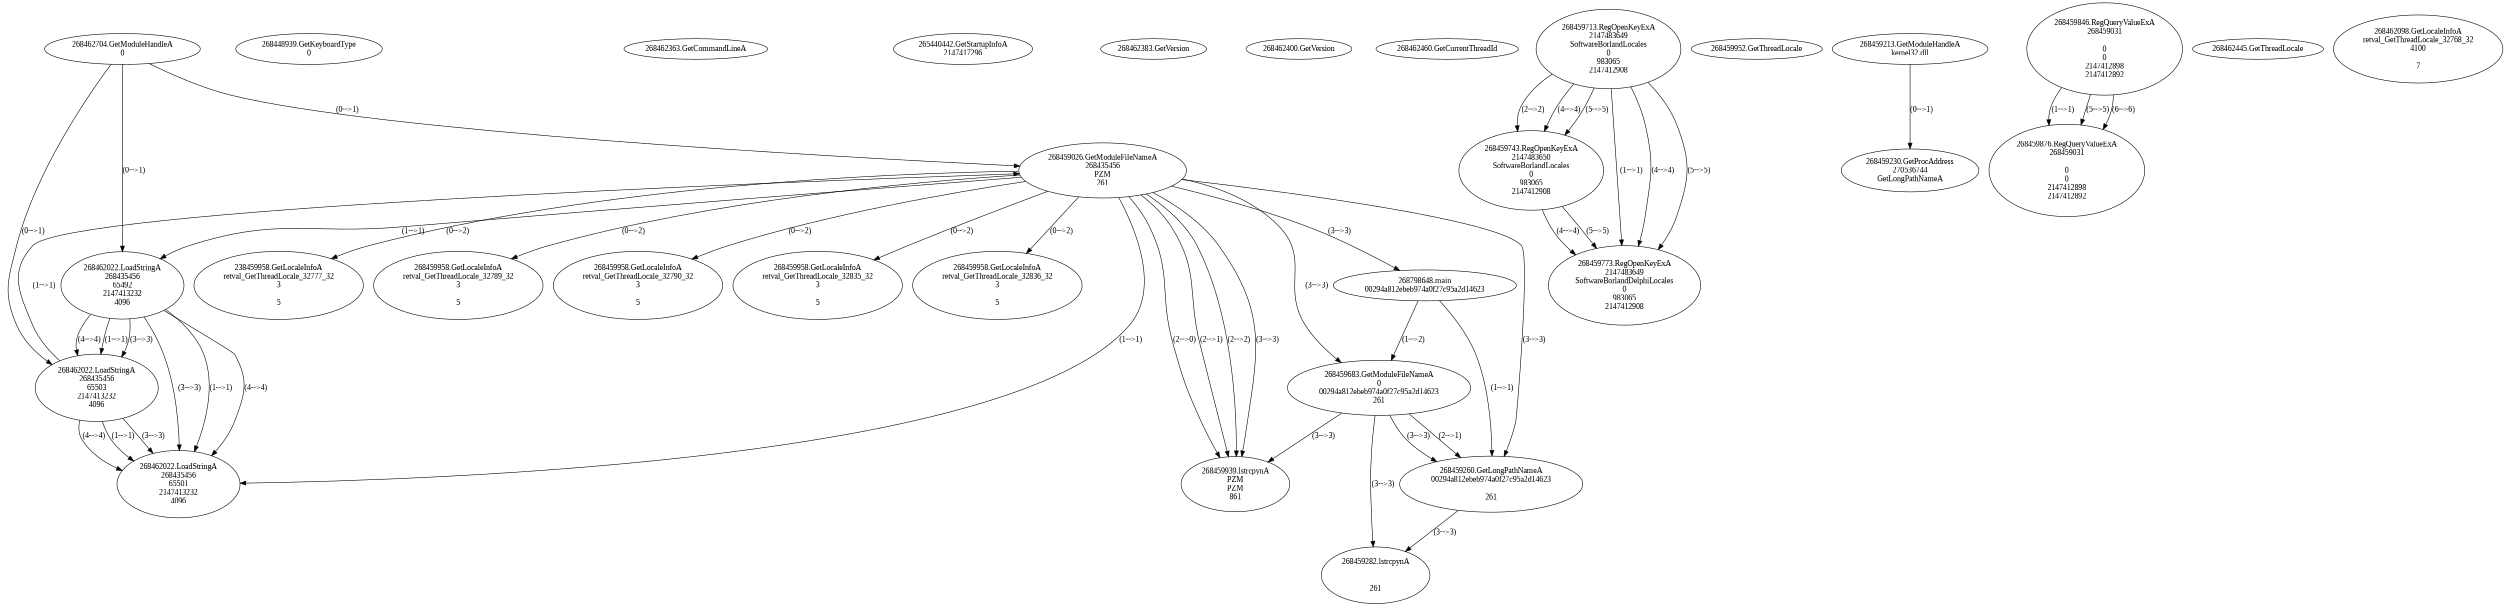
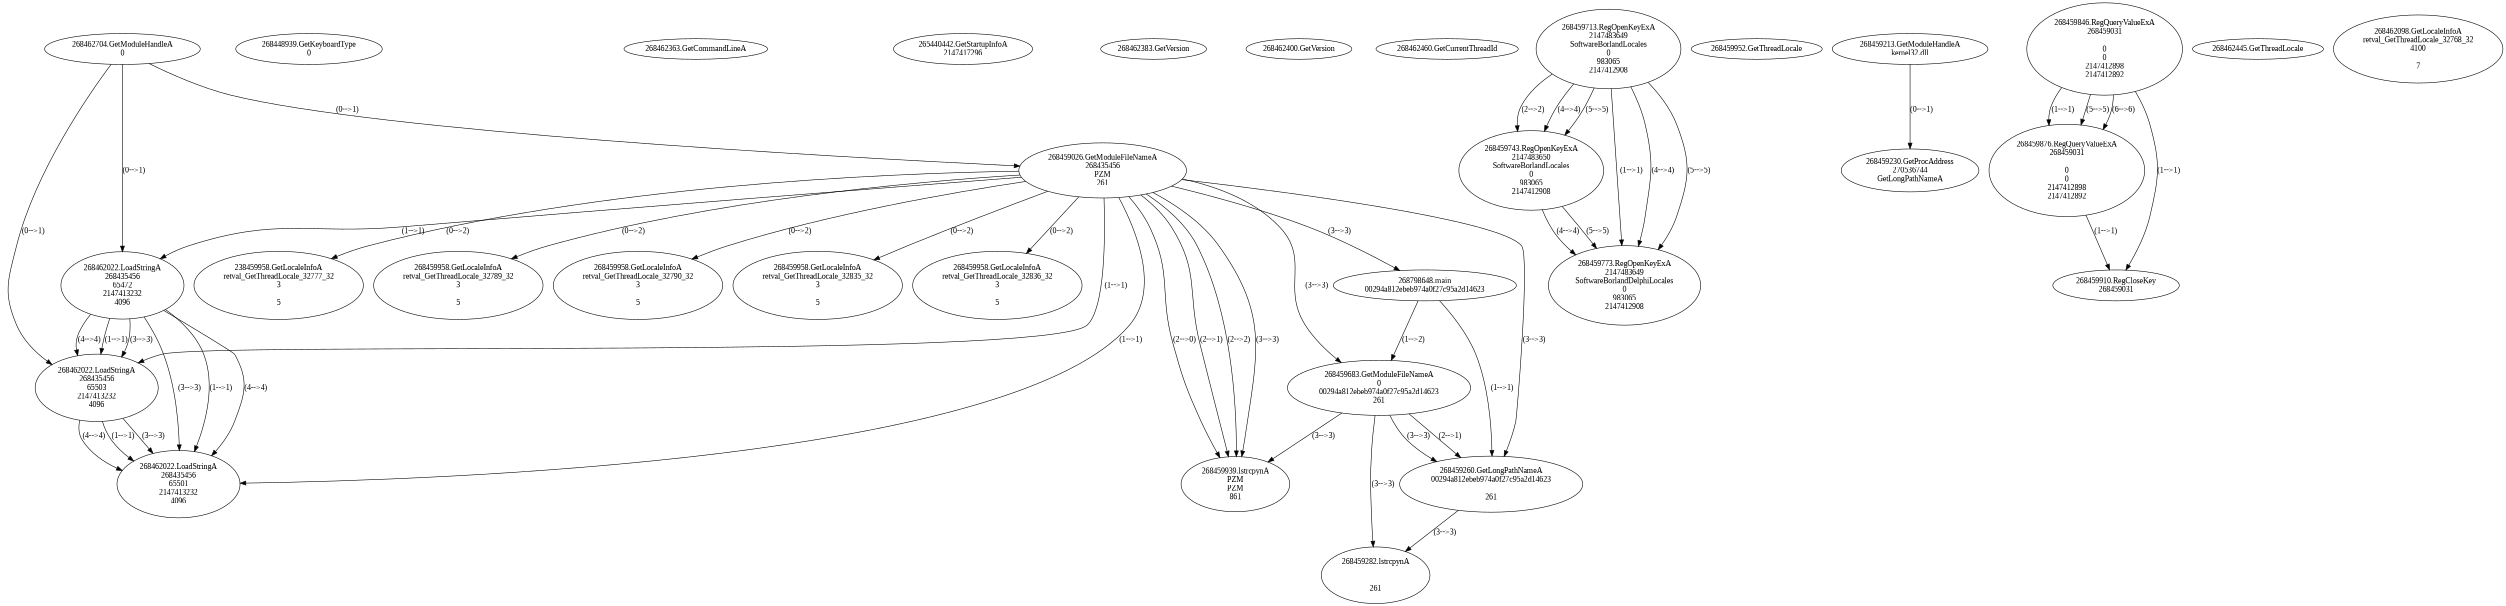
edge "268462022.LoadStringA 268435456 65503 2147413232 4096" -> "268459026.GetModuleFileNameA 268435456 PZM 261": reversed
node "268462022.LoadStringA 268435456 65492 2147413232 4096": label "268462022.LoadStringA 268435456 65492 2147413232 4096" -> "268462022.LoadStringA 268435456 65472 2147413232 4096"
node "268459910.RegCloseKey 268459031": added
